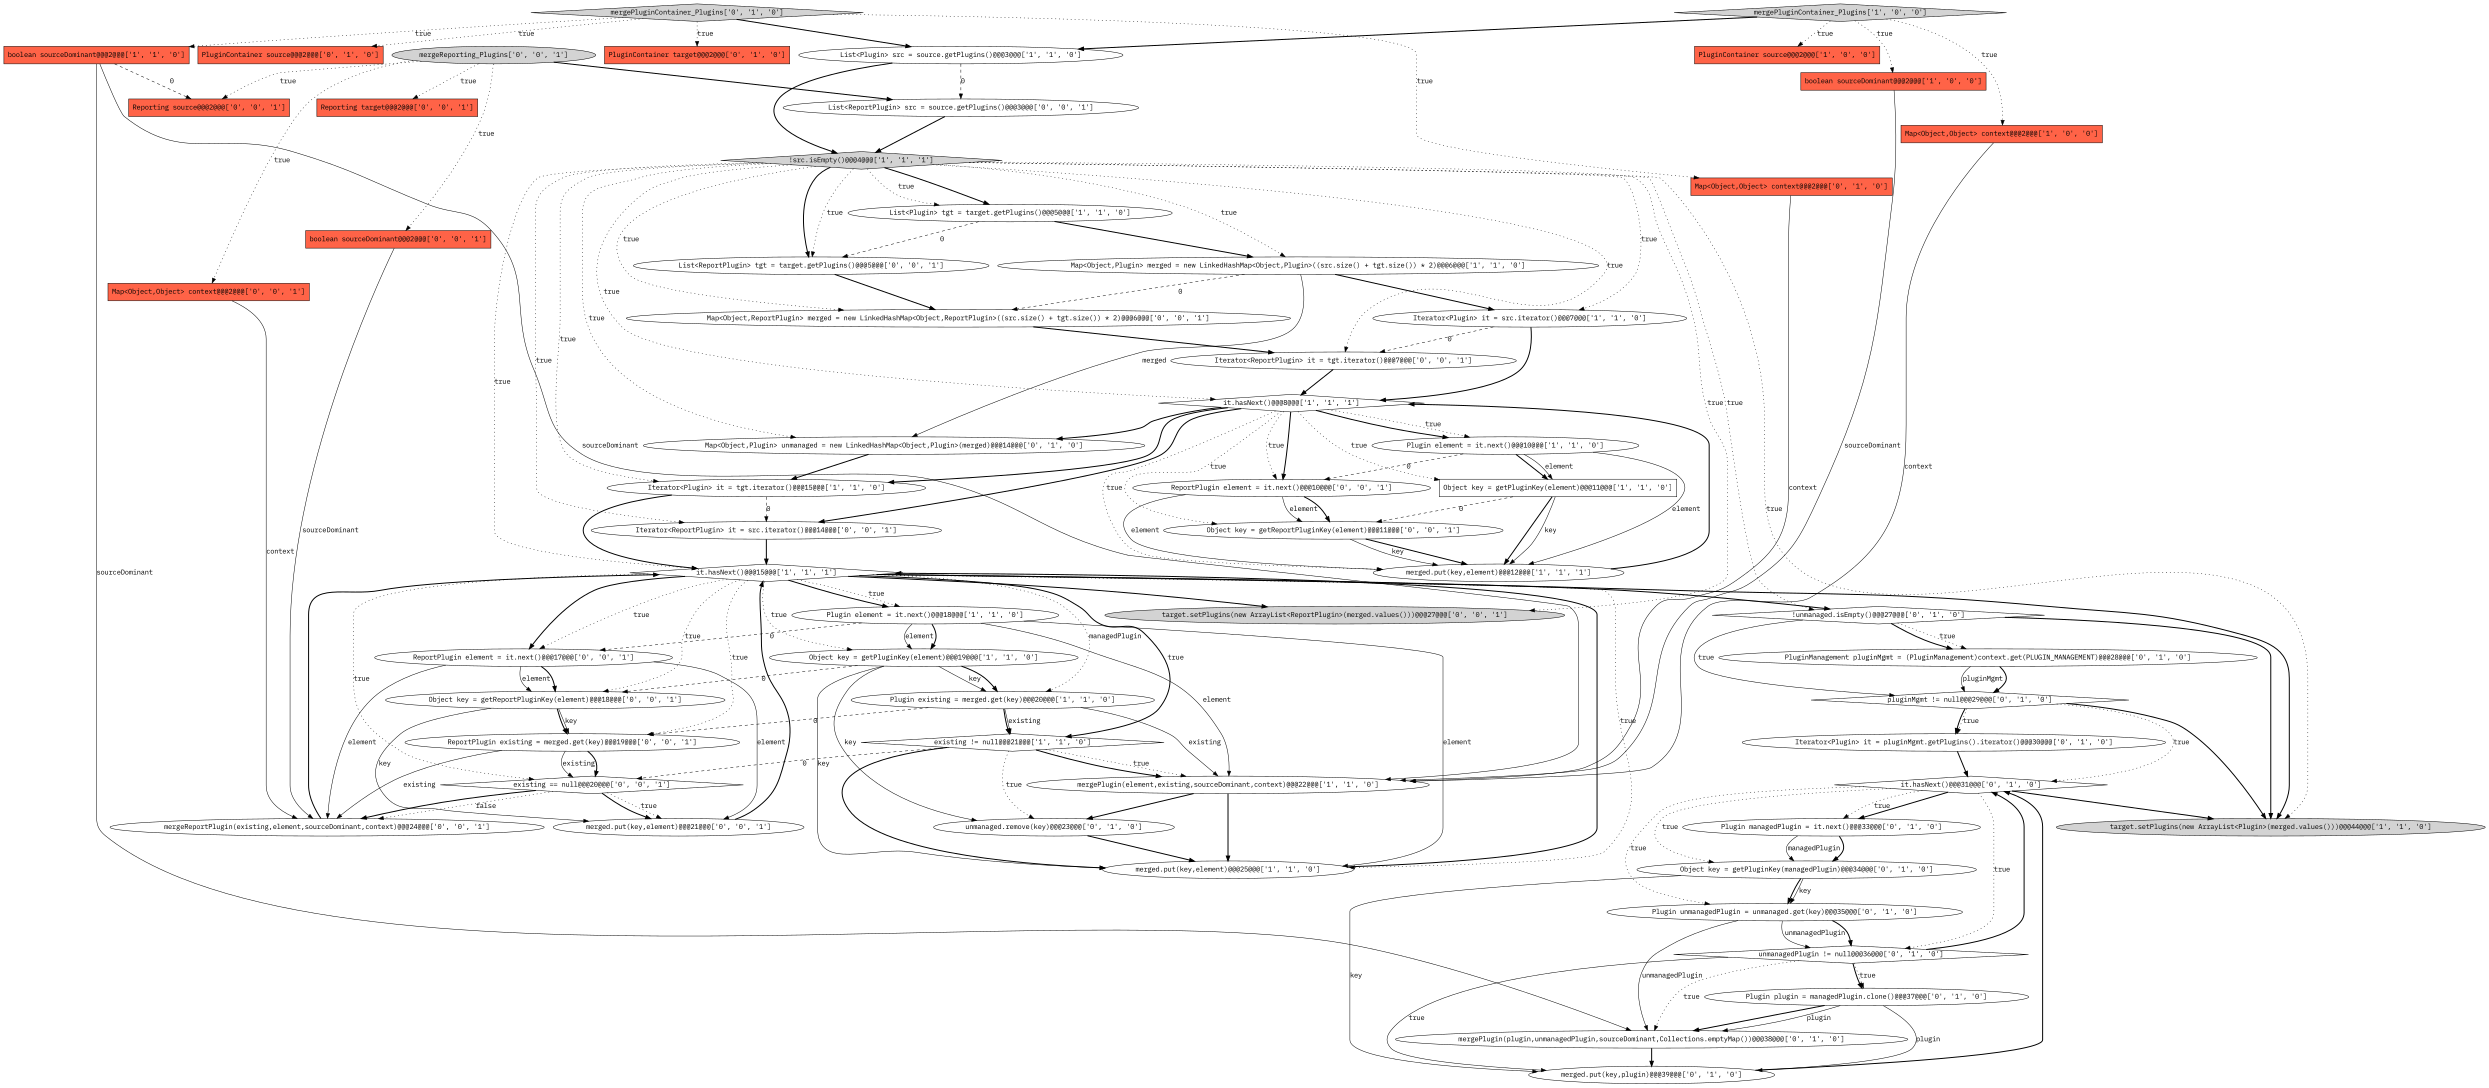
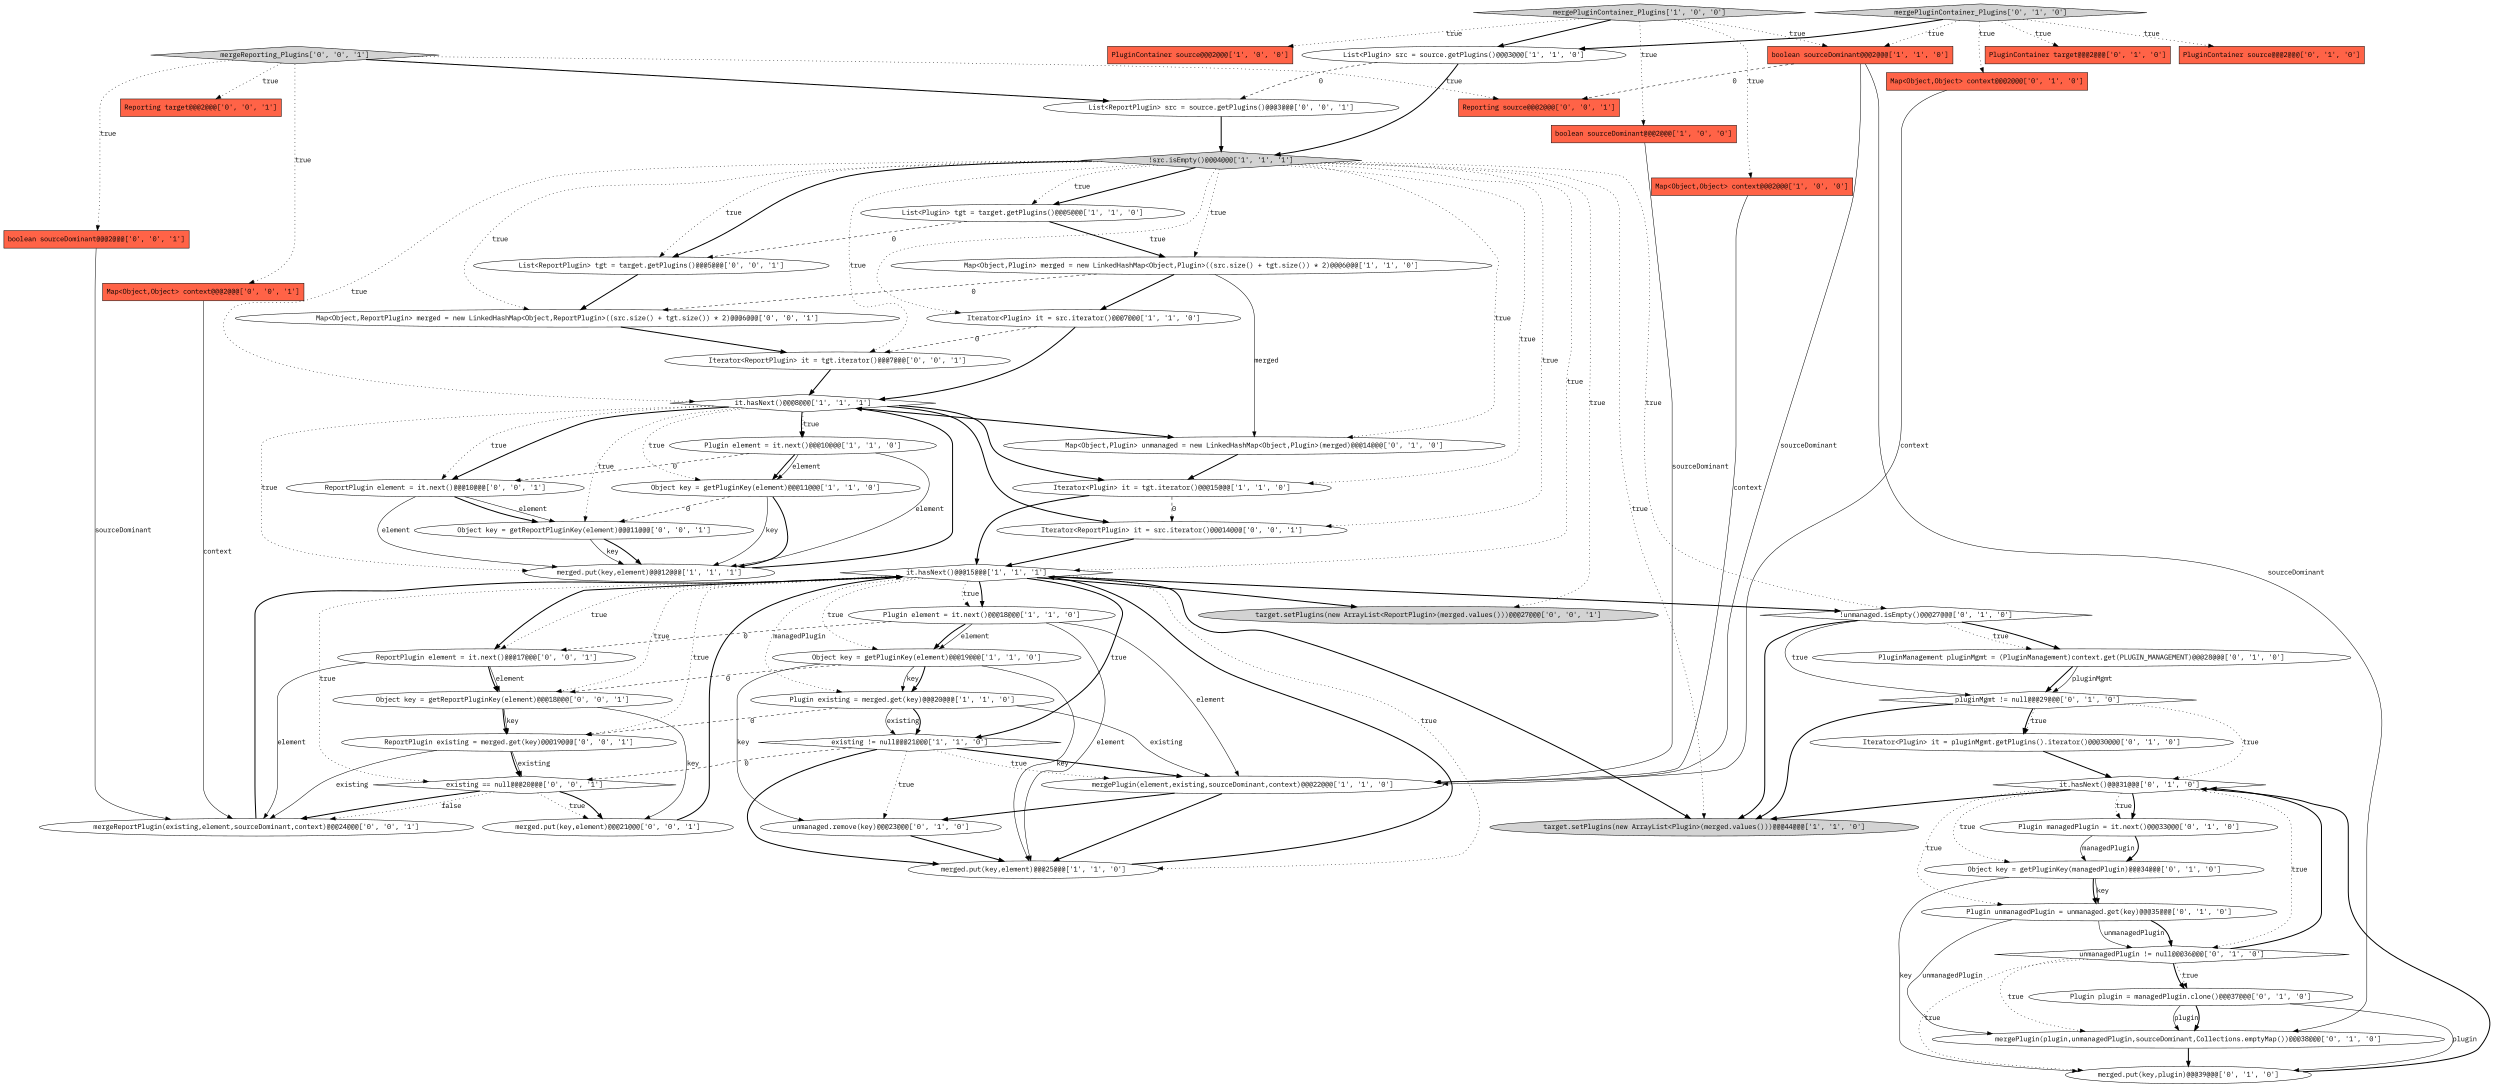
edge "mergePluginContainer_Plugins['1', '0', '0']" -> "boolean sourceDominant@@@2@@@['1', '1', '0']": added, label "true"
node "mergeReporting_Plugins['0', '0', '1']": shape ellipse -> diamond
node "Object key = getPluginKey(element)@@@11@@@['1', '1', '0']": shape box -> ellipse
edge "ReportPlugin element = it.next()@@@17@@@['0', '0', '1']" -> "merged.put(key,element)@@@21@@@['0', '0', '1']": removed, label "element"
edge "unmanagedPlugin != null@@@36@@@['0', '1', '0']" -> "merged.put(key,plugin)@@@39@@@['0', '1', '0']": style solid -> dotted
